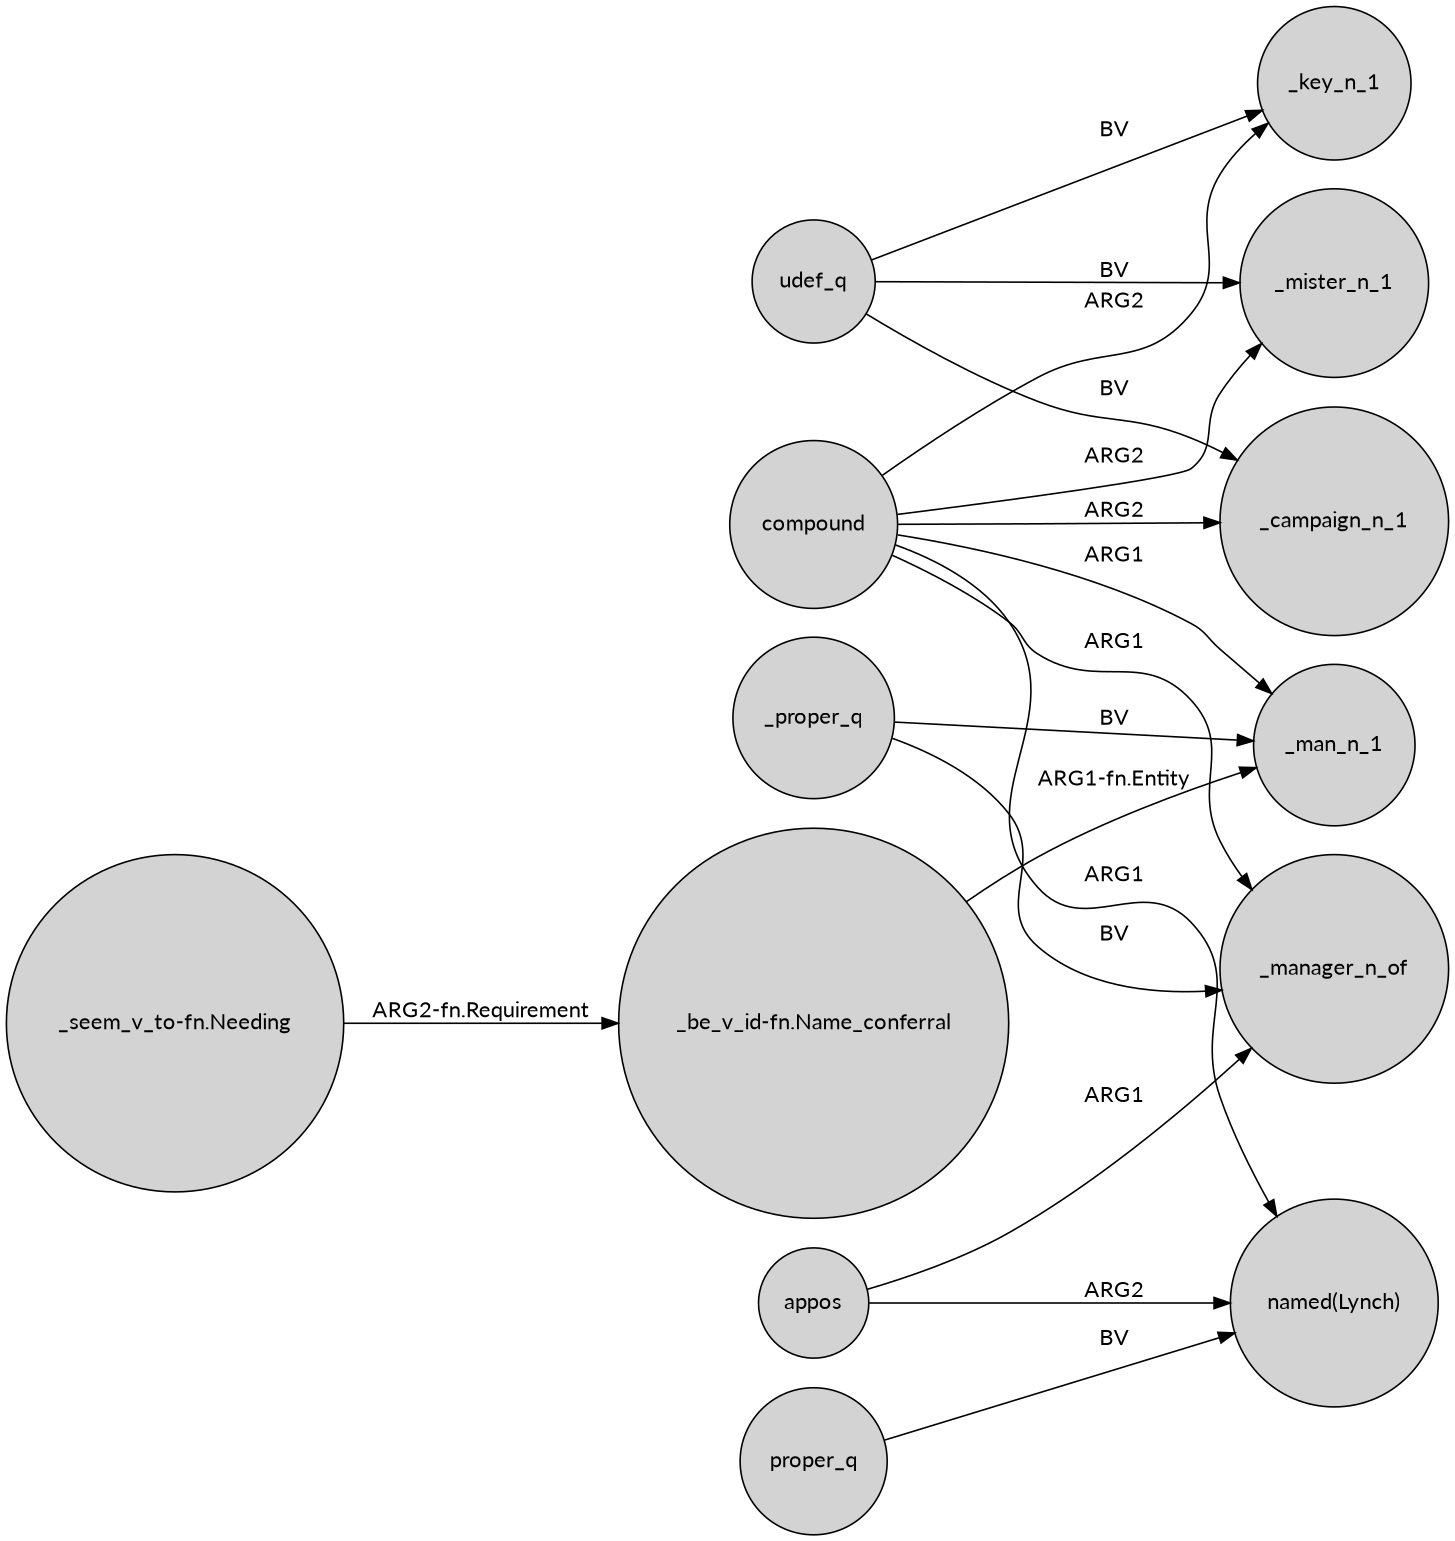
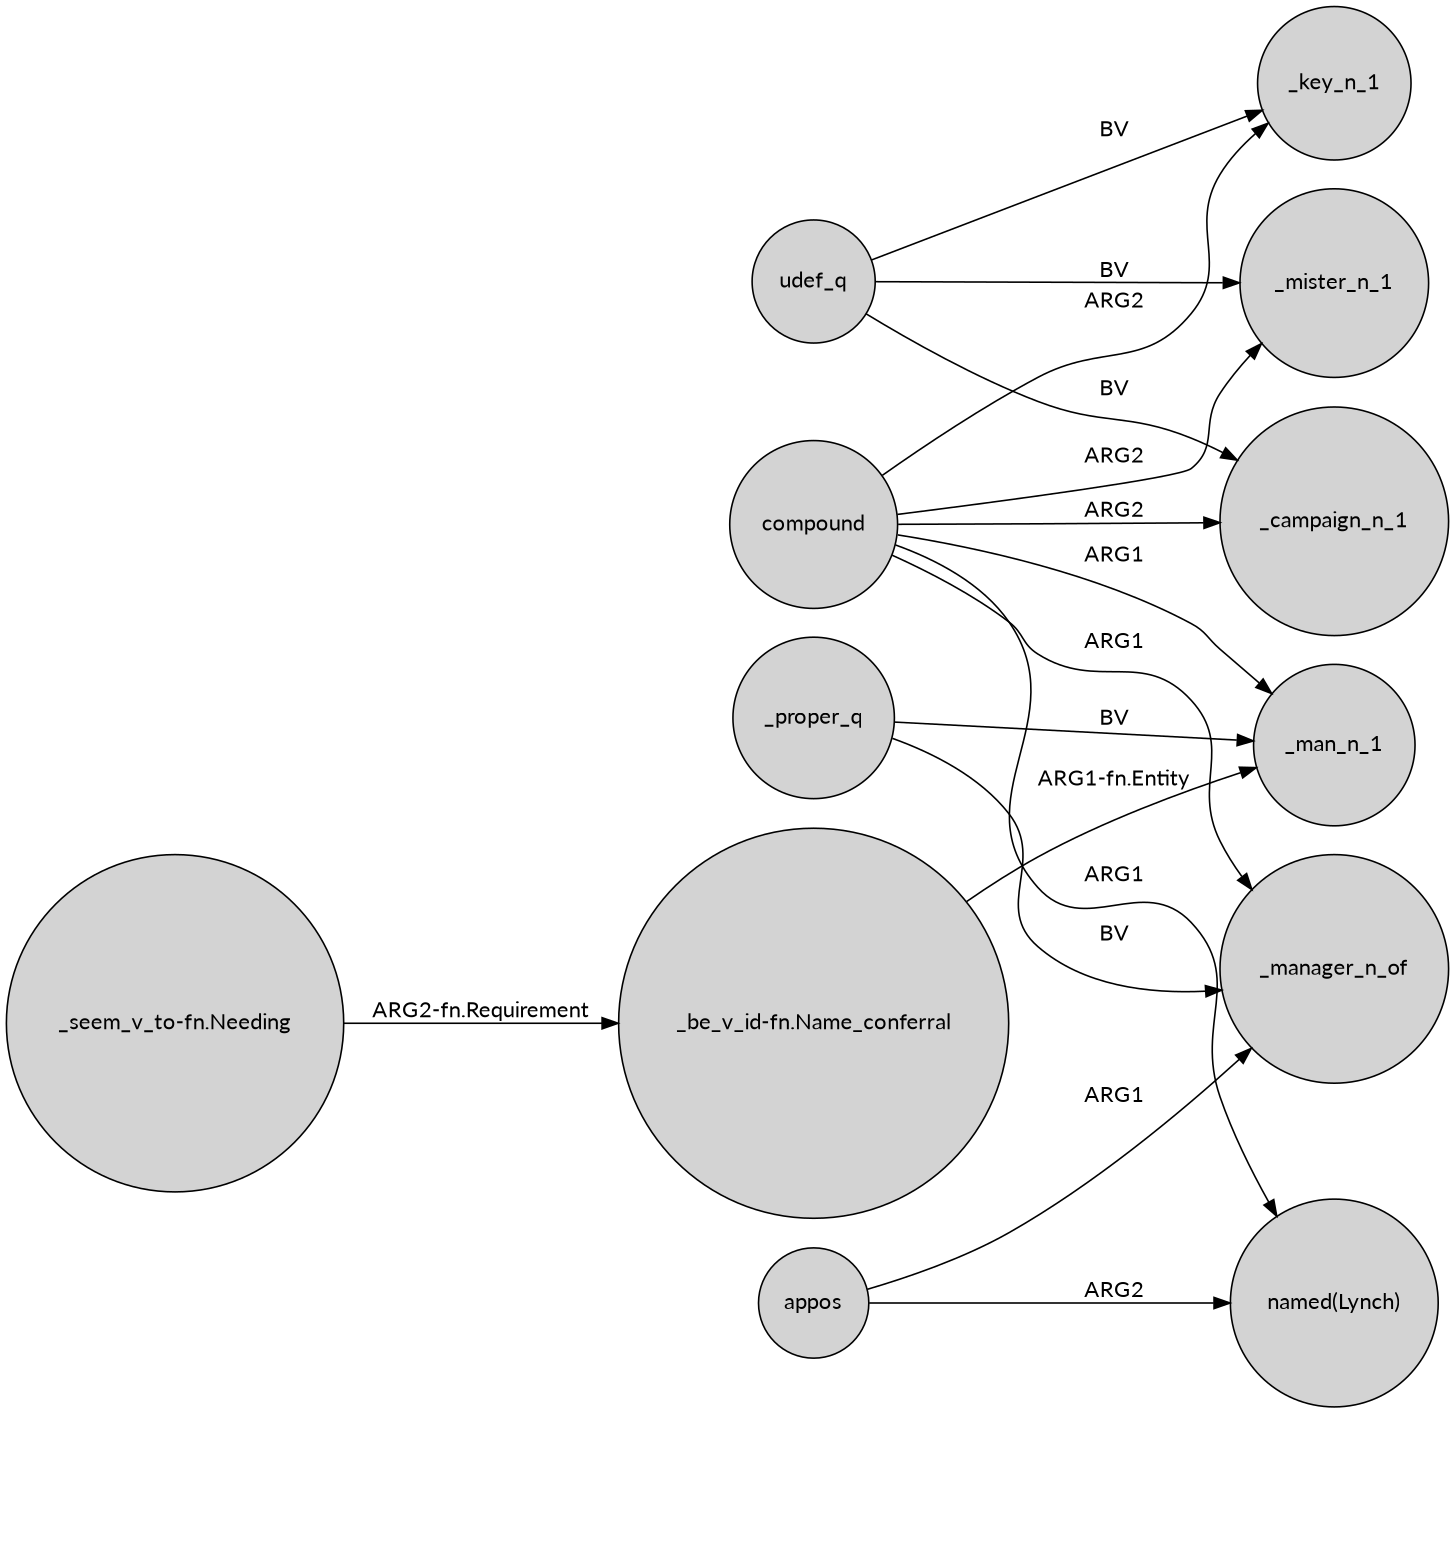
node "proper_q": removed
